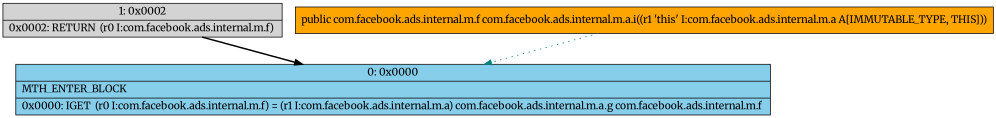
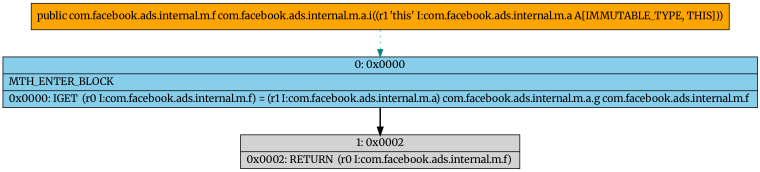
edge "1: 0x0002" -> "0: 0x0000": reversed
